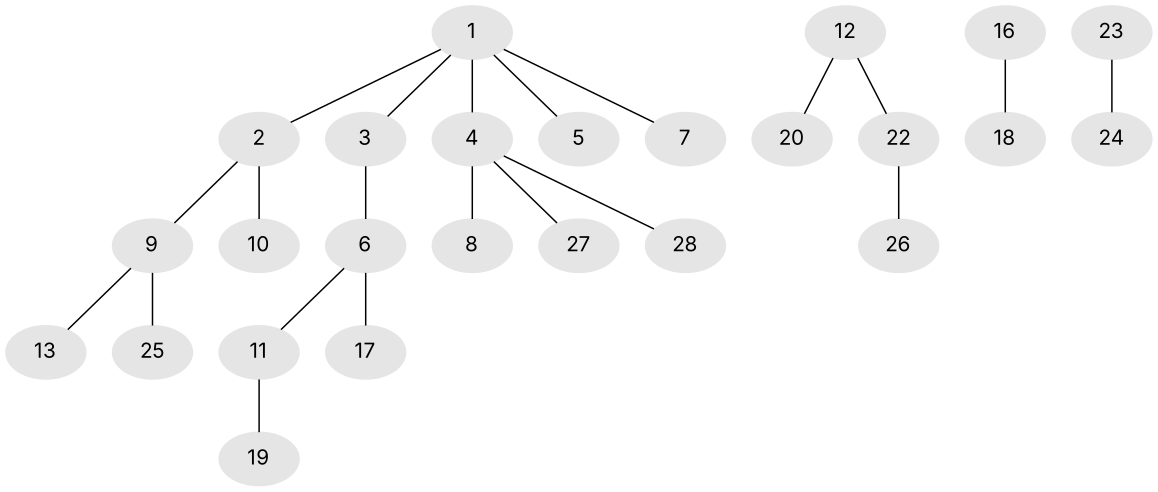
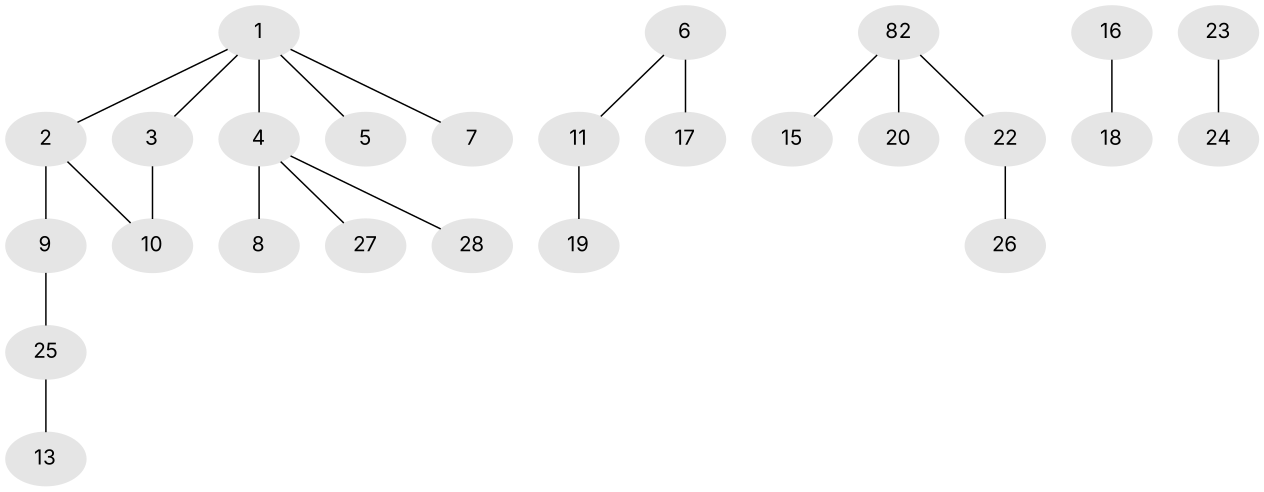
node "12": label "12" -> "82"
node "15": added
edge "3" -- "6": now "3" -- "10"
edge "9" -- "13": now "25" -- "13"
